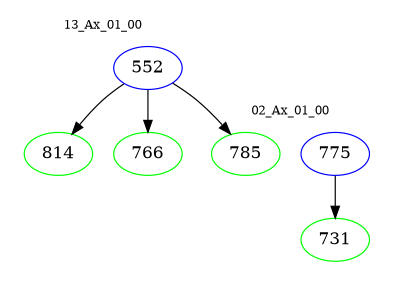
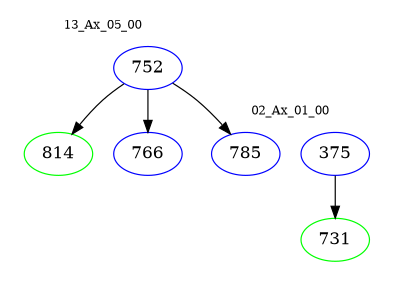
cluster "13_Ax_01_00": label "13_Ax_01_00" -> "13_Ax_05_00"
node "552": label "552" -> "752"
node "766": color green -> blue
node "785": color green -> blue
node "775": label "775" -> "375"
